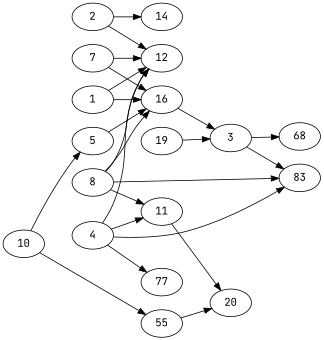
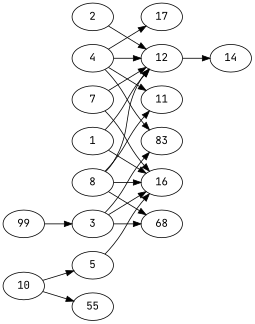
edge "2" -> "14": now "12" -> "14"
edge "16" -> "3": reversed
node "19": label "19" -> "99"
edge "8" -> "83": now "8" -> "68"
node "77": label "77" -> "17"
node "20": removed
